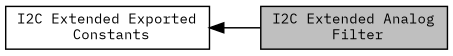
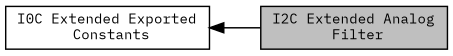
node "I2C Extended Exported Constants": label "I2C Extended Exported Constants" -> "I0C Extended Exported Constants"
